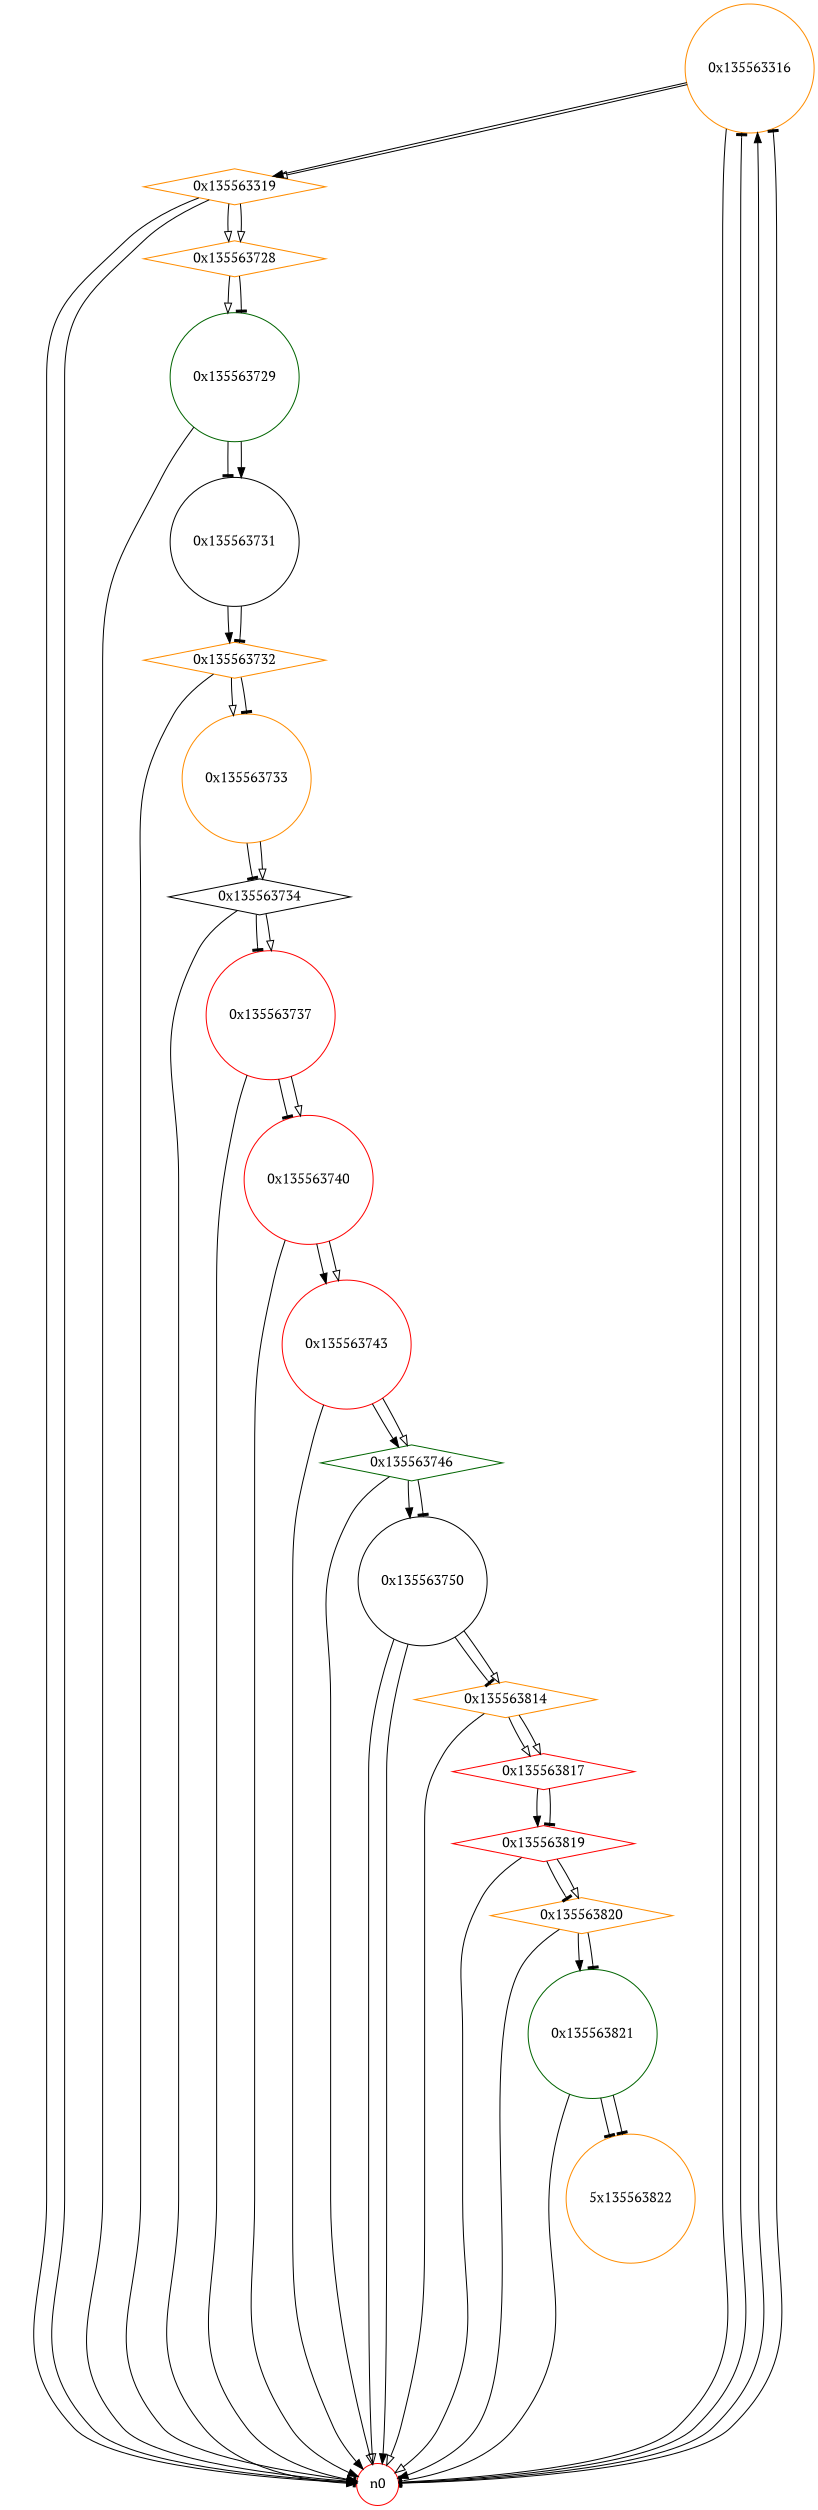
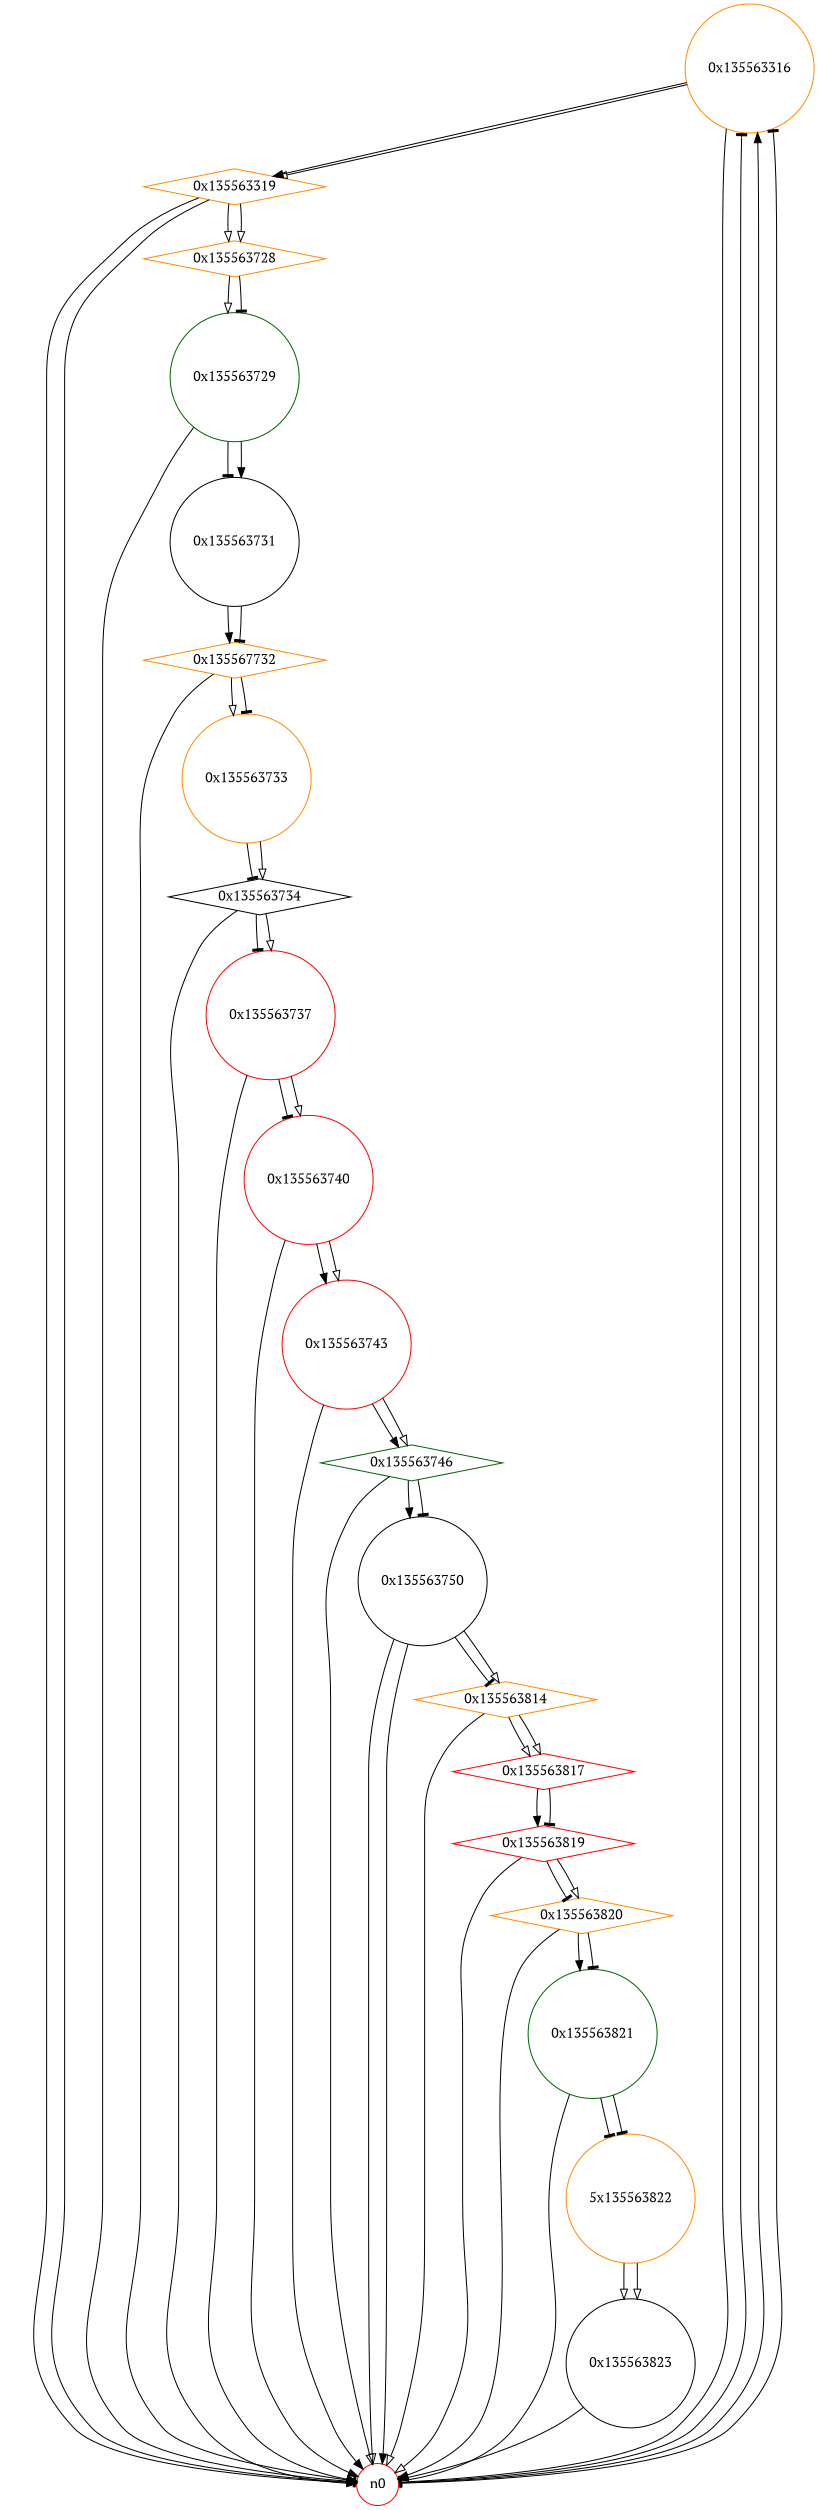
node "0x135563732": label "0x135563732" -> "0x135567732"
node "0x135563823": added
